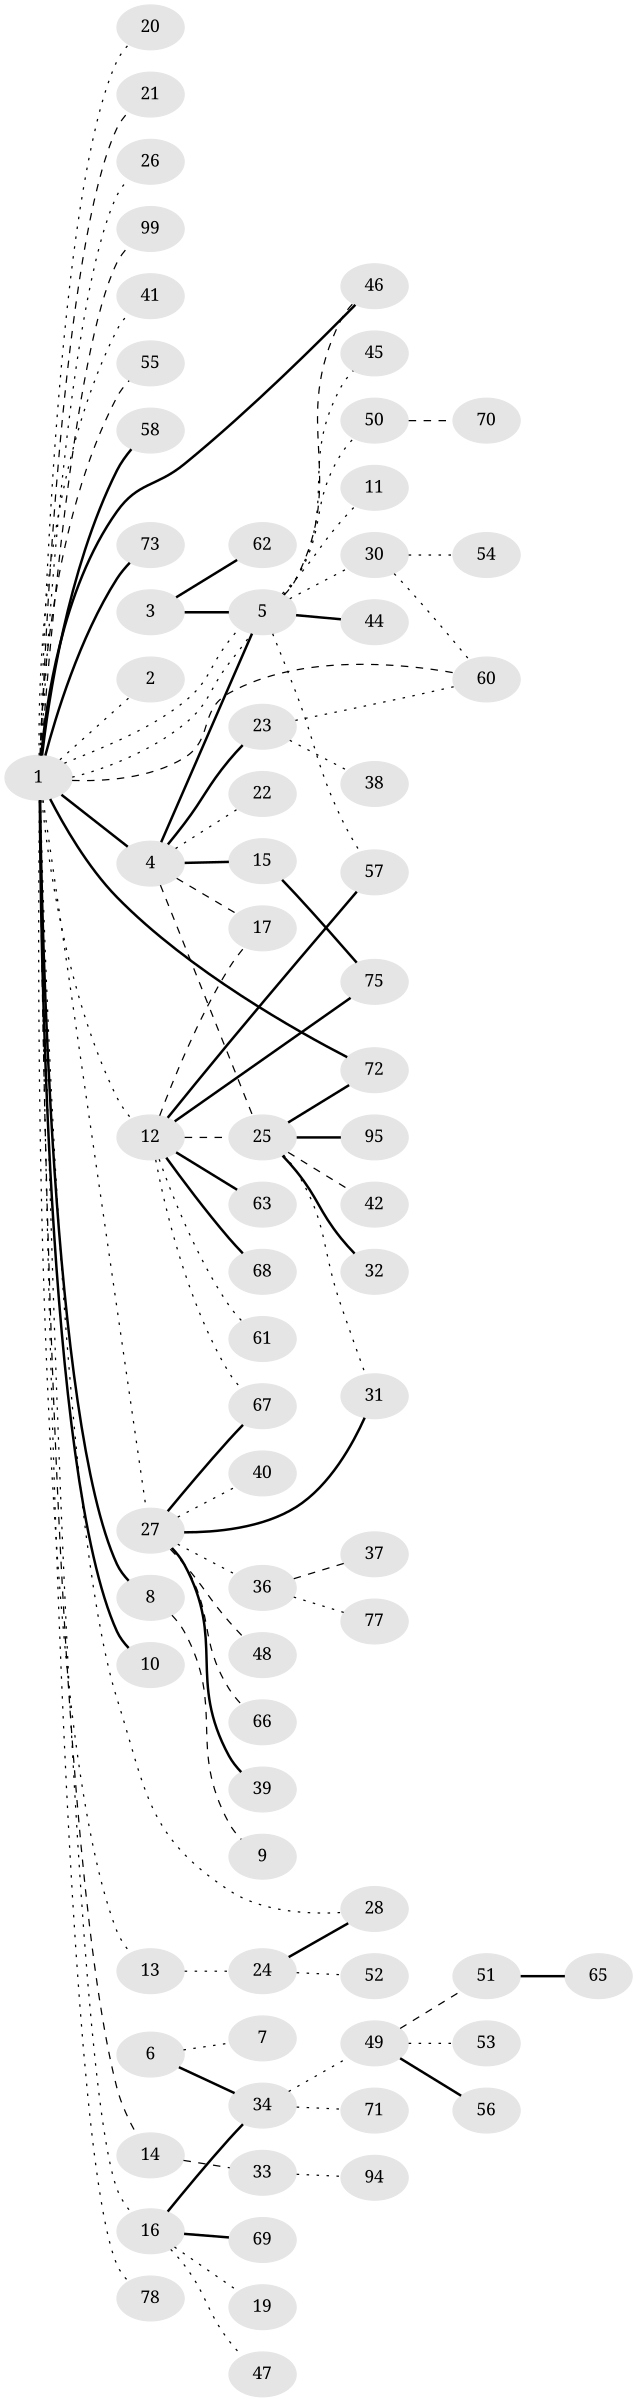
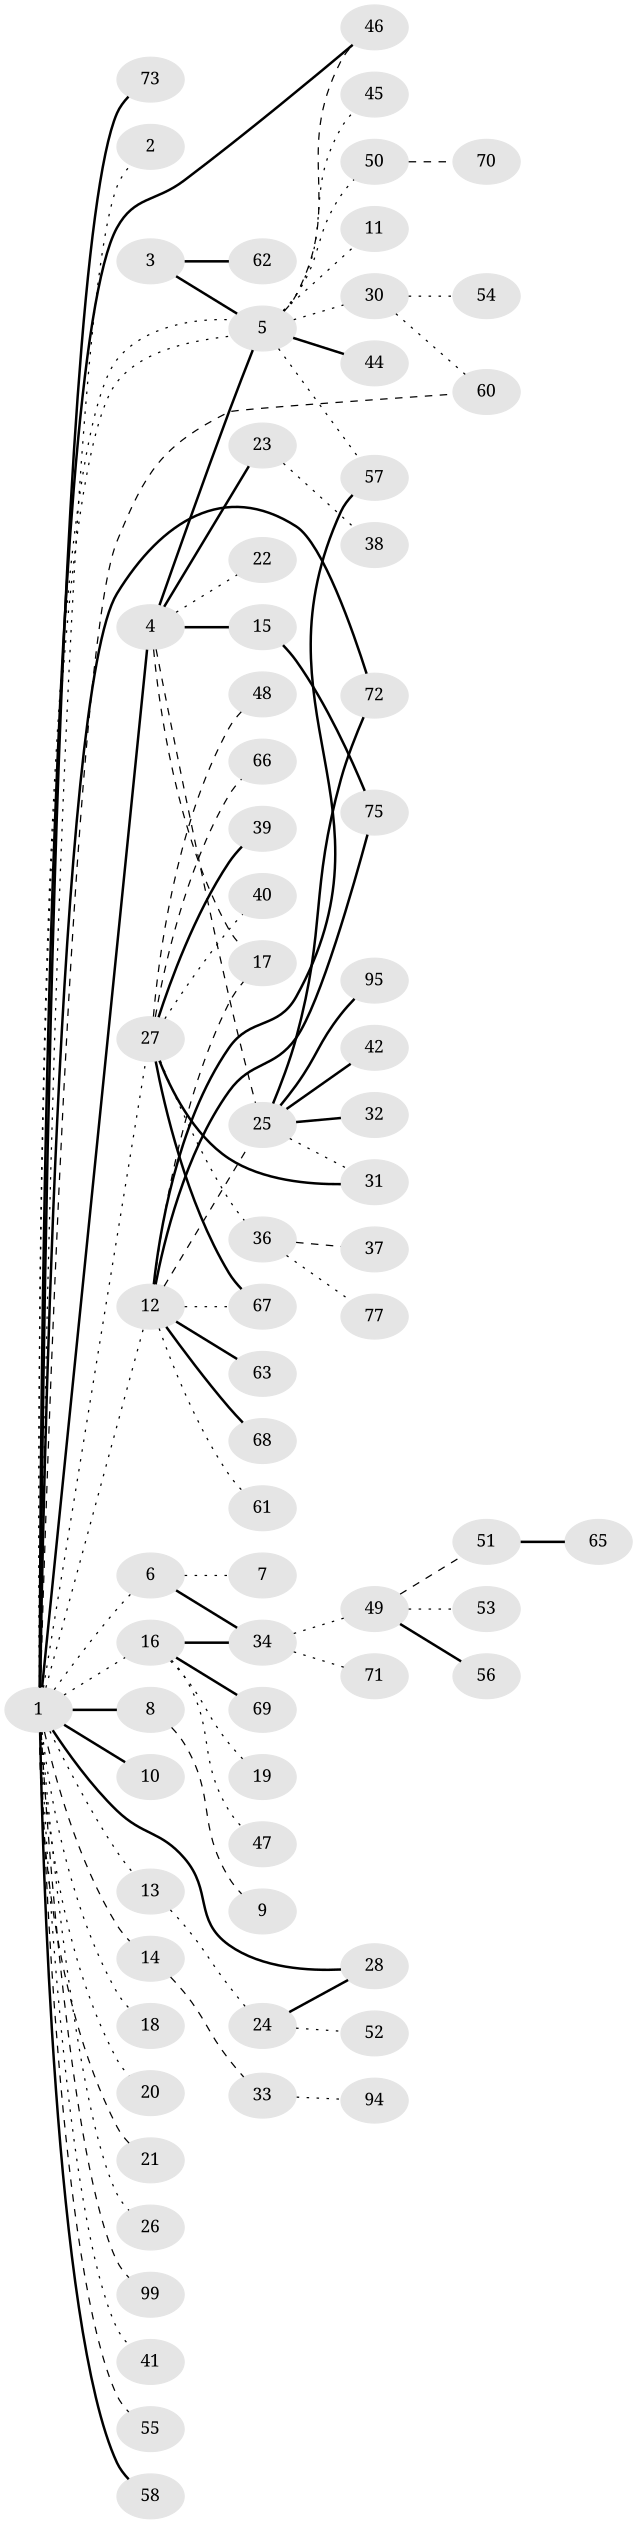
edge "60" -- "23": removed
edge "25" -- "42": style dashed -> bold
edge "1" -- "28": style dotted -> bold
edge "6" -- "1": added
node "78": label "78" -> "18"
